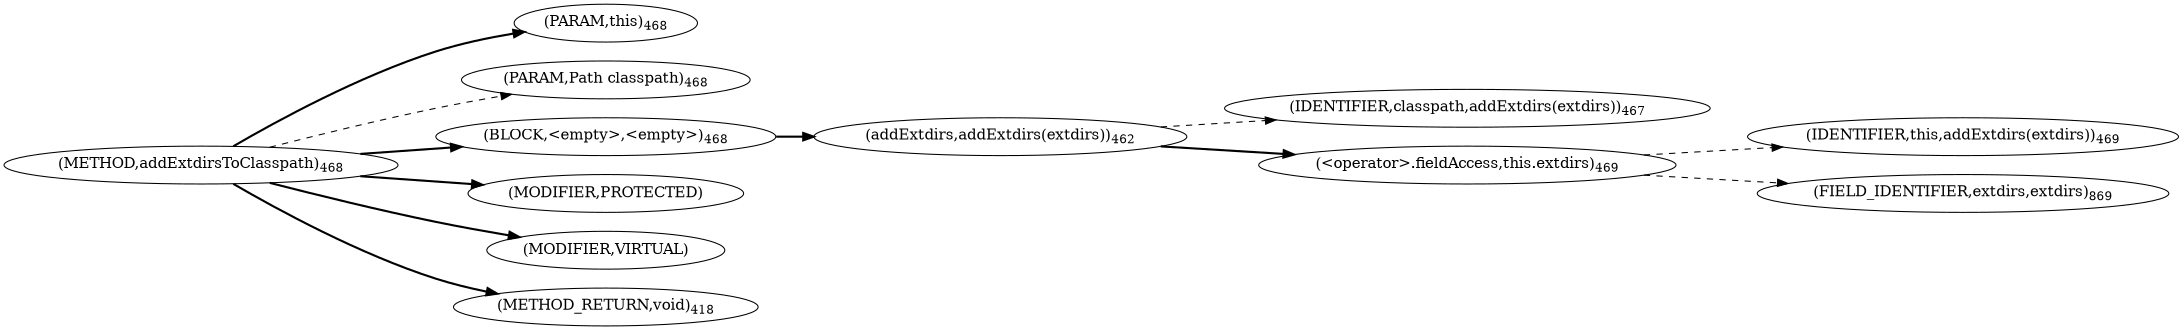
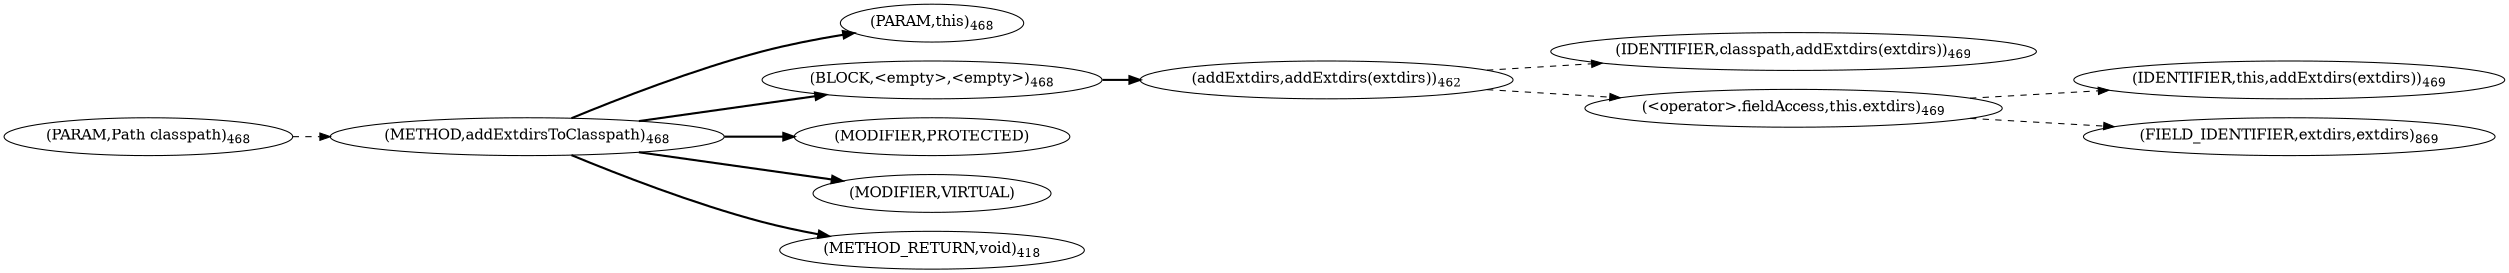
node "(IDENTIFIER,classpath,addExtdirs(extdirs))": text "467" -> "469"
edge "(METHOD,addExtdirsToClasspath)" -> "(PARAM,Path classpath)": reversed
edge "(addExtdirs,addExtdirs(extdirs))" -> "(<operator>.fieldAccess,this.extdirs)": style bold -> dashed
